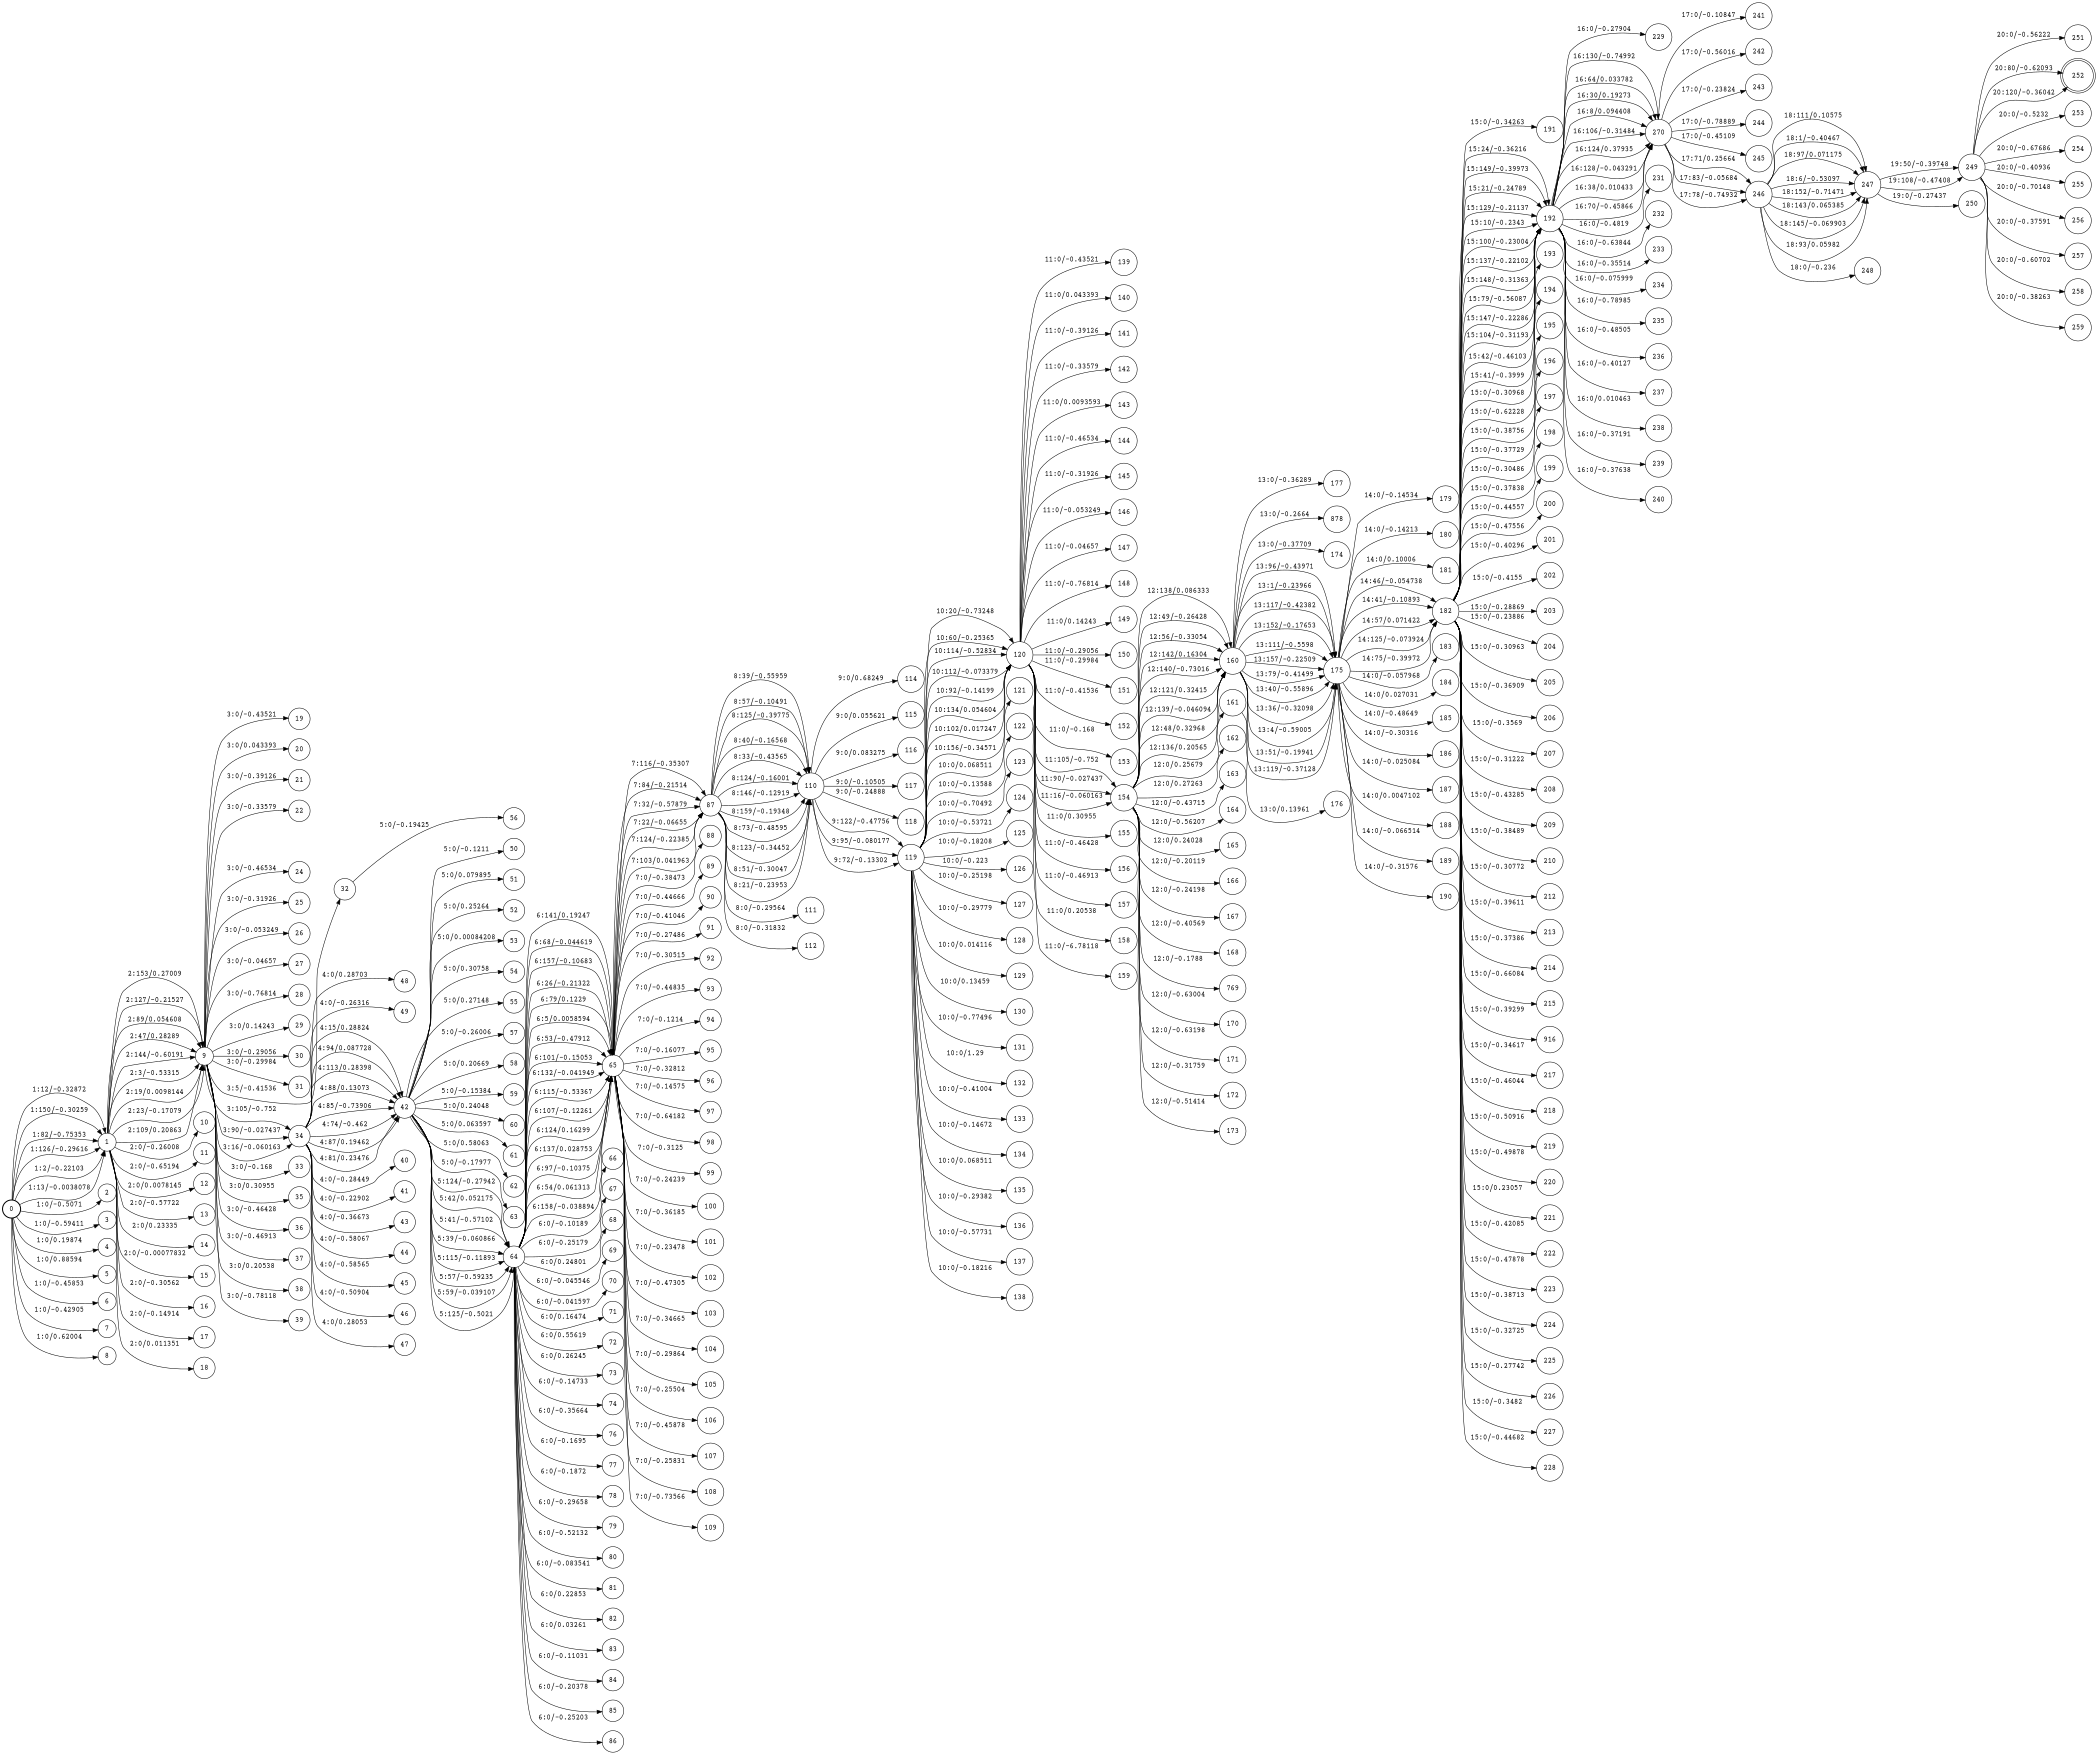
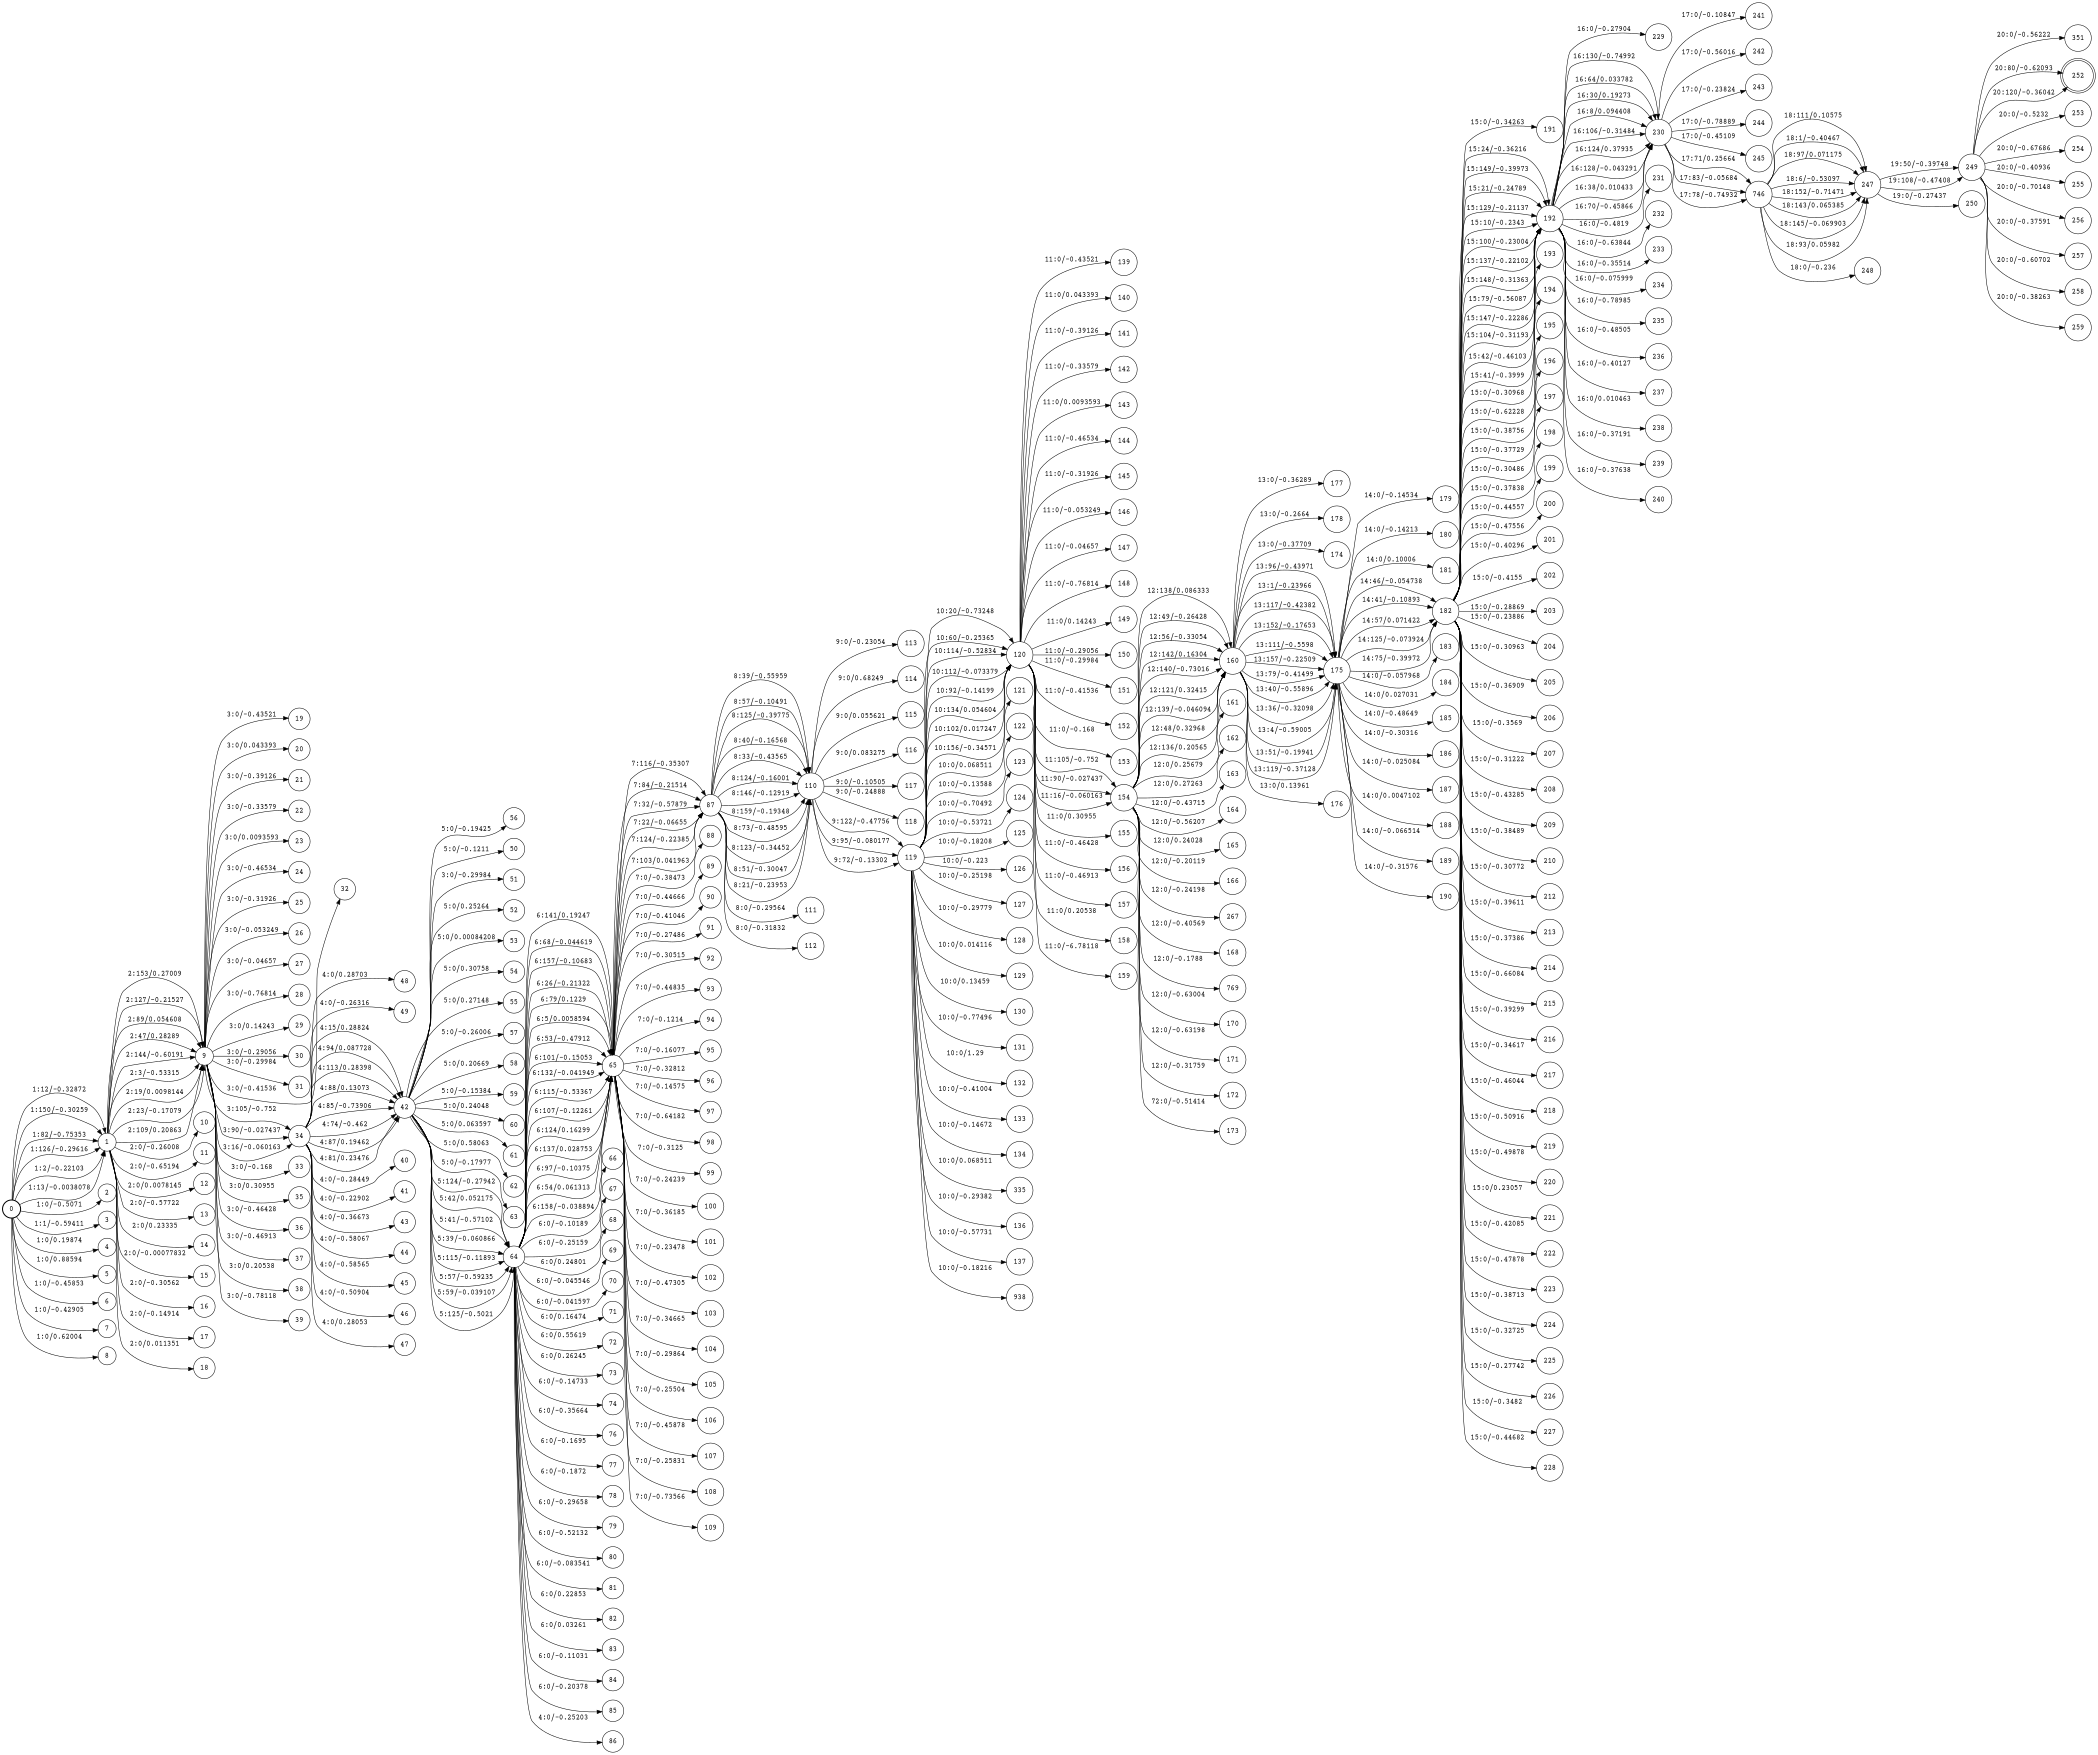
node "251": label "251" -> "351"
node "270": label "270" -> "230"
node "246": label "246" -> "746"
node "878": label "878" -> "178"
node "113": added
edge "161" -> "176": now "160" -> "176"
edge "32" -> "56": now "42" -> "56"
node "23": added
edge "42" -> "51": label "5:0/0.079895" -> "3:0/-0.29984"
node "167": label "167" -> "267"
node "916": label "916" -> "216"
edge "9" -> "32": label "3:5/-0.41536" -> "3:0/-0.41536"
edge "154" -> "173": label "12:0/-0.51414" -> "72:0/-0.51414"
node "135": label "135" -> "335"
edge "0" -> "3": label "1:0/-0.59411" -> "1:1/-0.59411"
edge "64" -> "67": label "6:0/-0.25179" -> "6:0/-0.25159"
node "138": label "138" -> "938"
edge "64" -> "86": label "6:0/-0.25203" -> "4:0/-0.25203"
